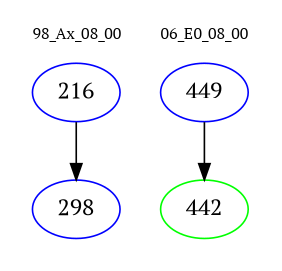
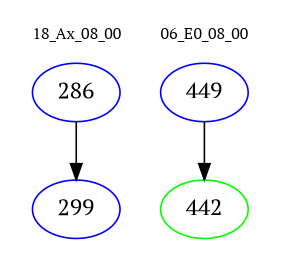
cluster "98_Ax_08_00": label "98_Ax_08_00" -> "18_Ax_08_00"
node "216": label "216" -> "286"
node "298": label "298" -> "299"
